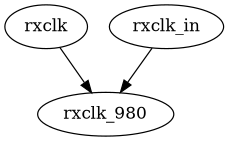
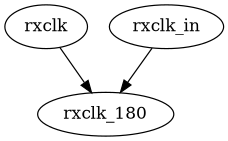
node "rxclk_980": label "rxclk_980" -> "rxclk_180"
